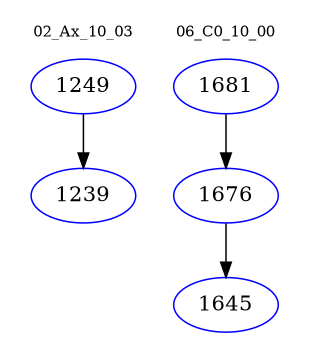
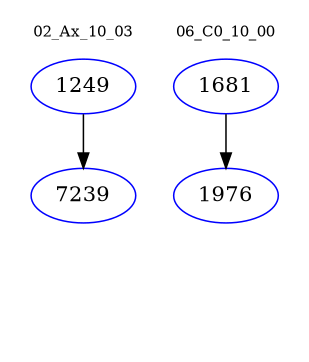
node "1239": label "1239" -> "7239"
node "1676": label "1676" -> "1976"
node "1645": removed
